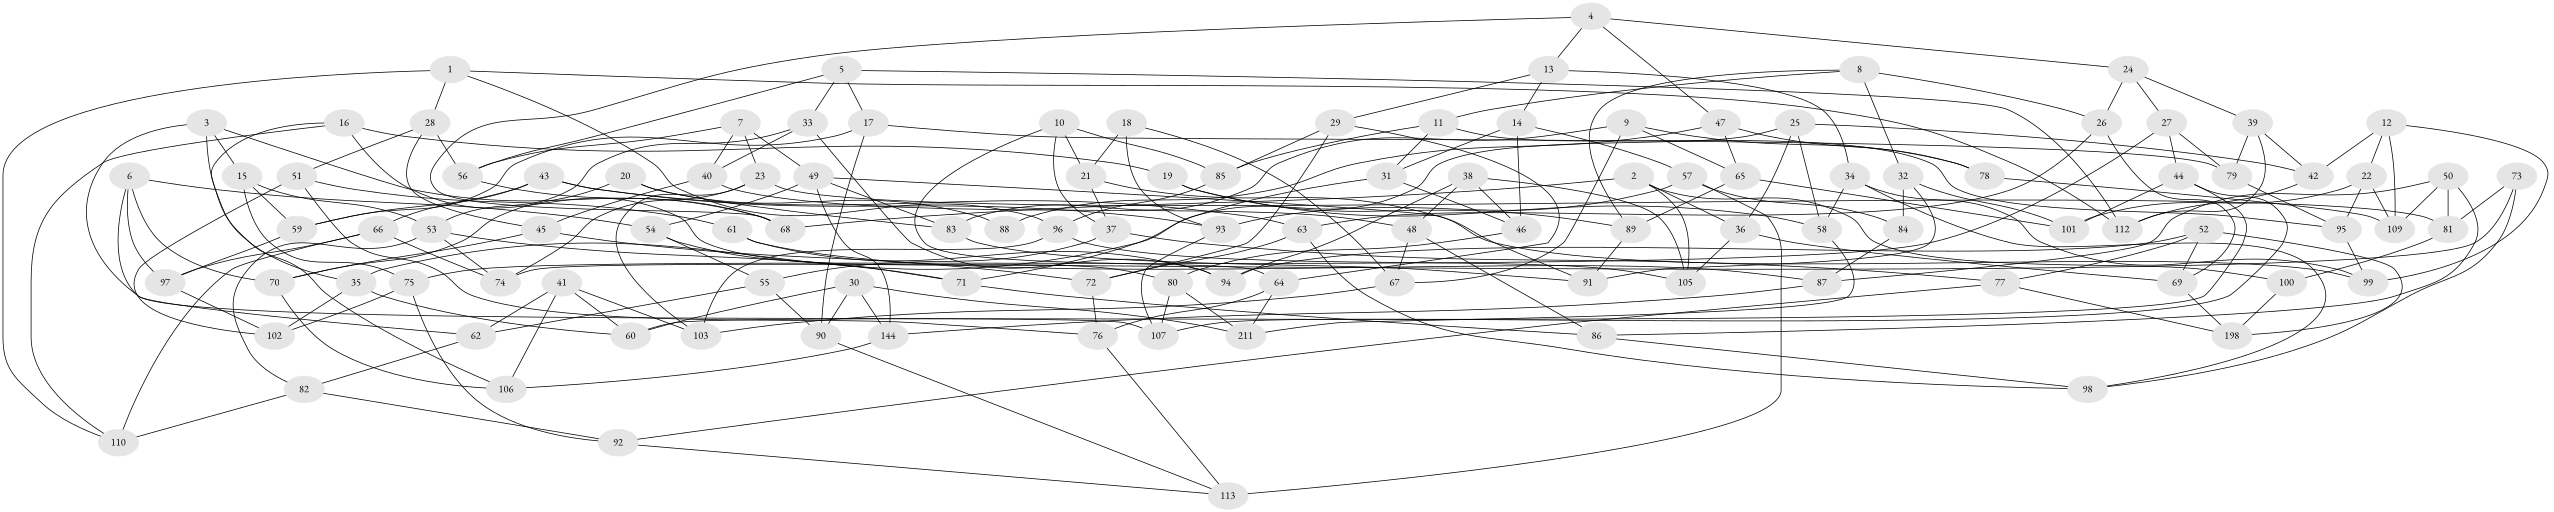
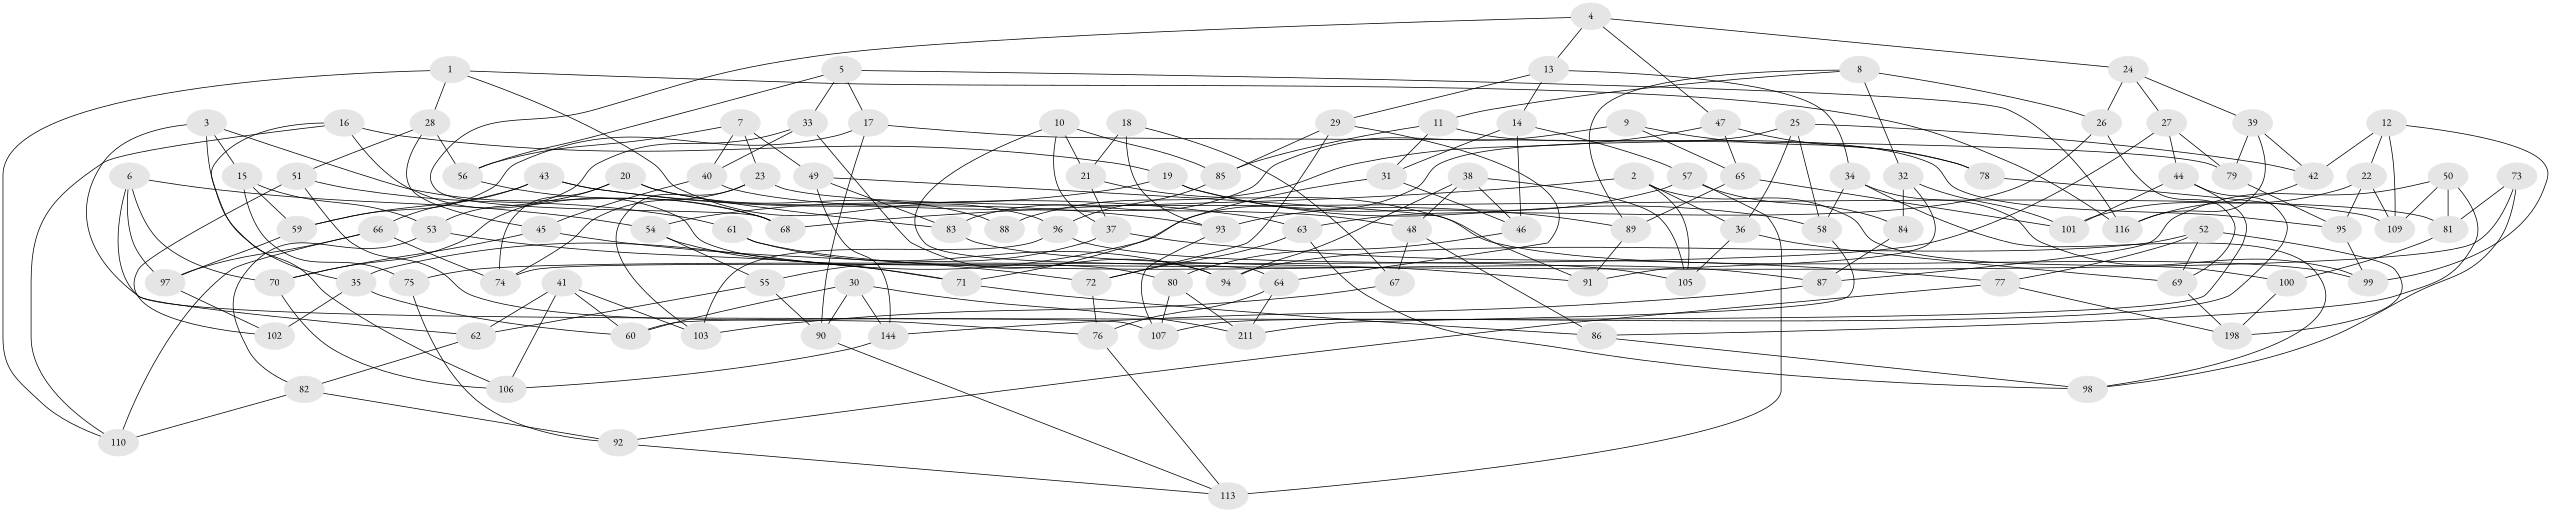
edge "49" -- "54": now "19" -- "54"
node "112": label "112" -> "116"
edge "9" -- "67": removed
edge "53" -- "74": now "20" -- "74"
edge "75" -- "102": removed
